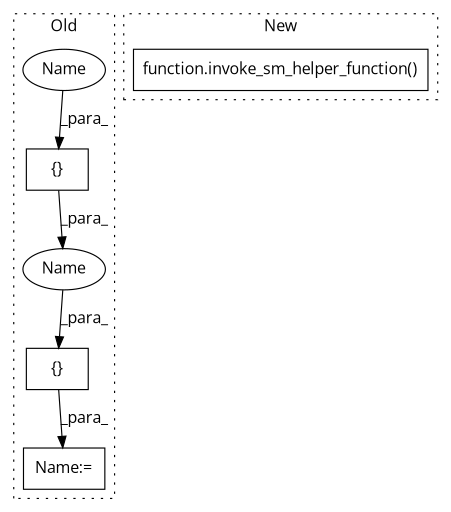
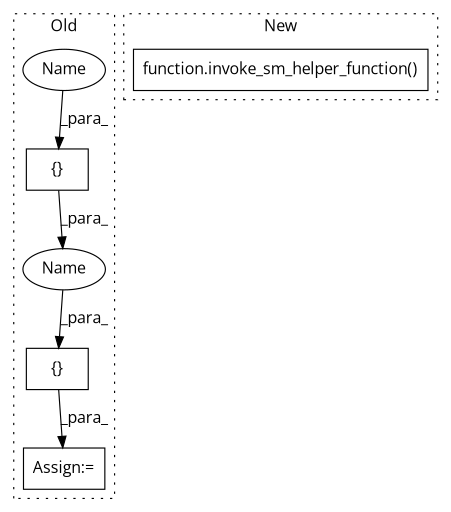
node "Name:=": label "Name:=" -> "Assign:="
